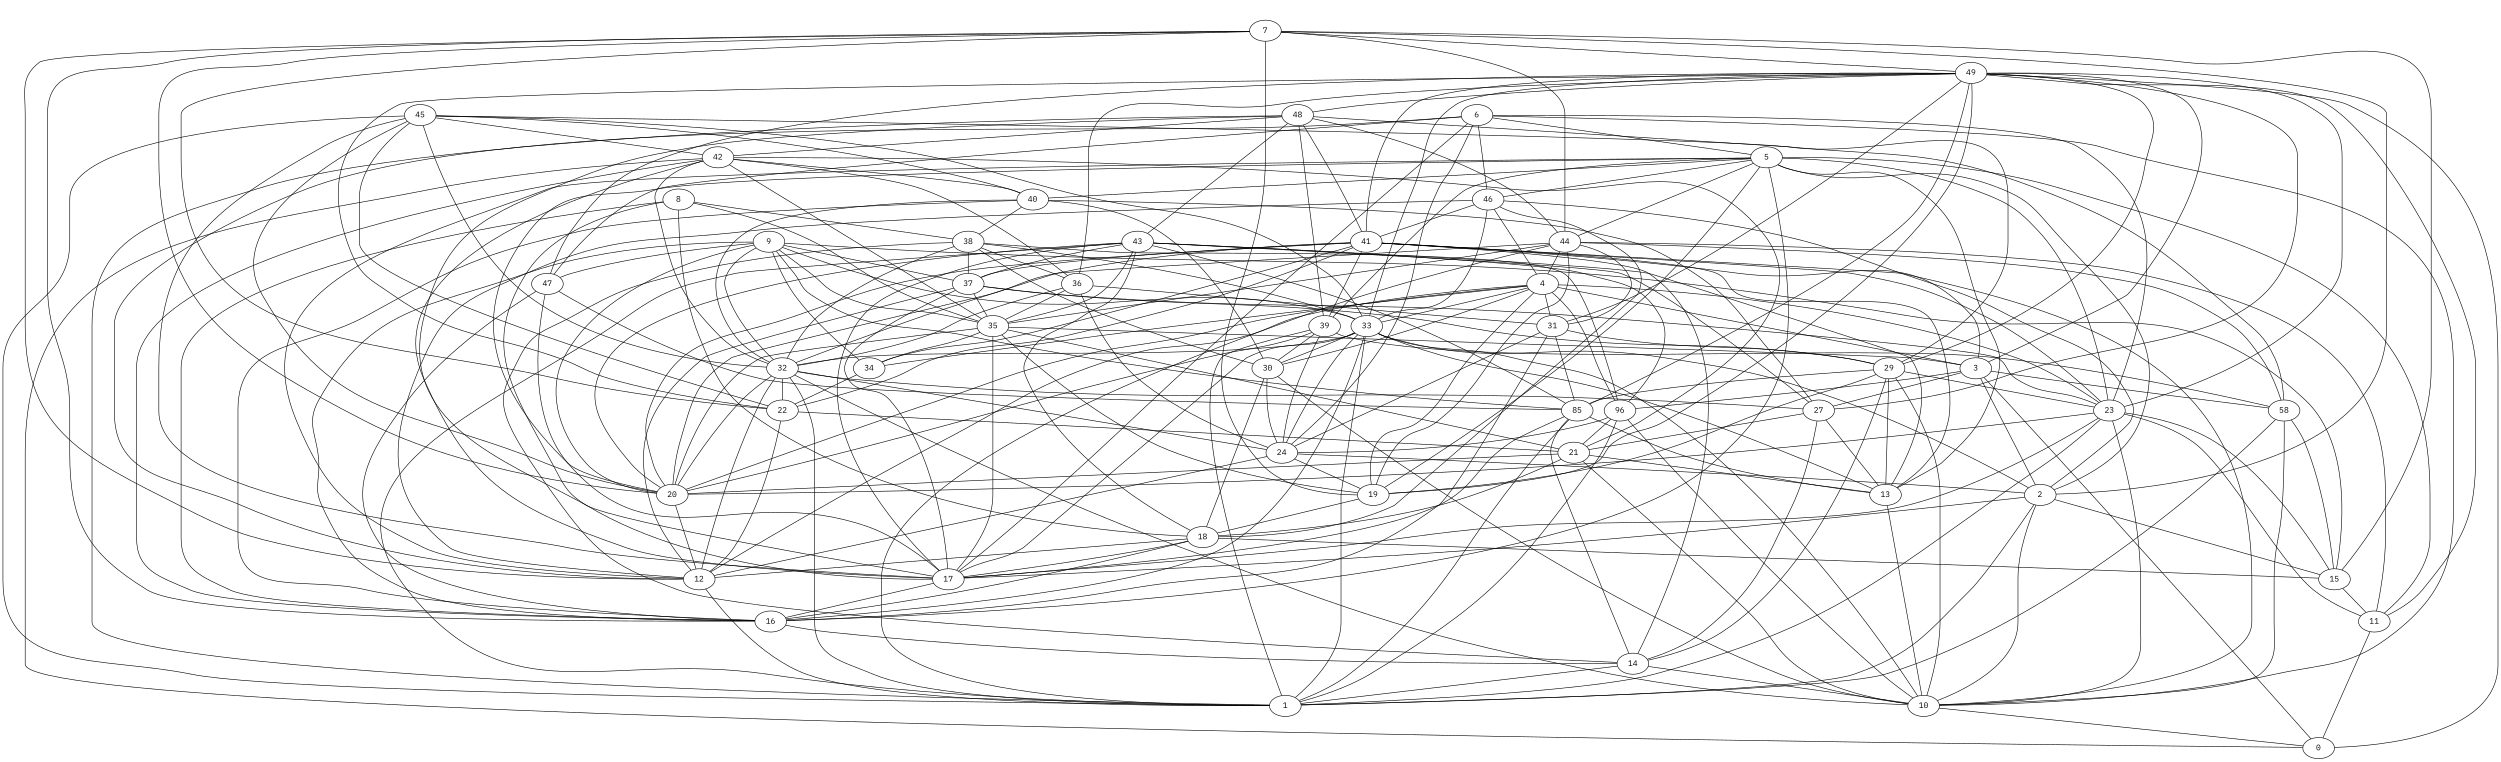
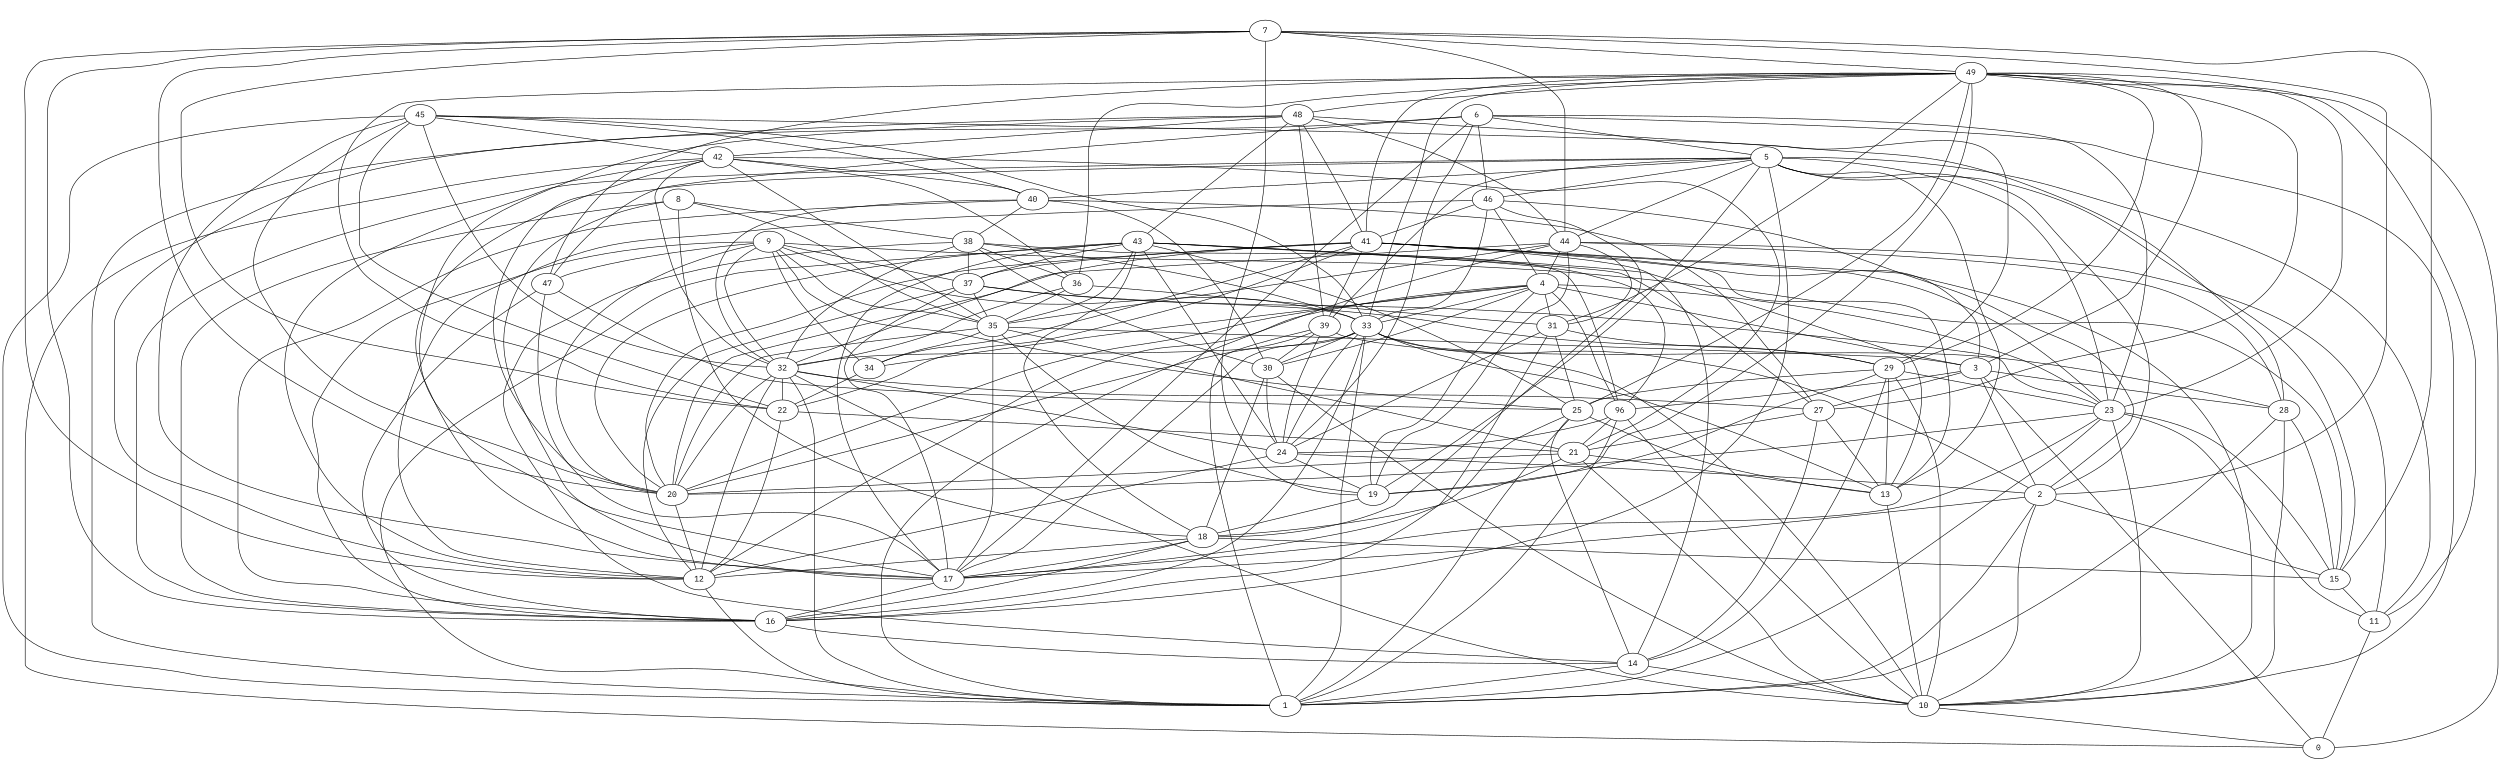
edge "5" -- "15": added
edge "36" -- "24": now "43" -- "24"
node "85": label "85" -> "25"
node "58": label "58" -> "28"
